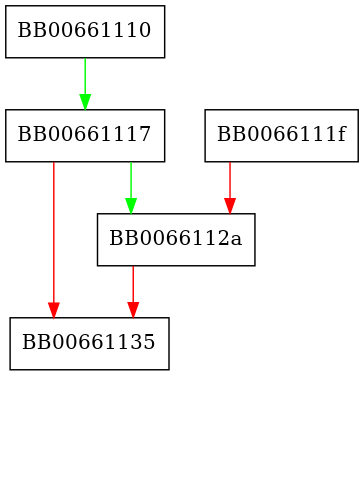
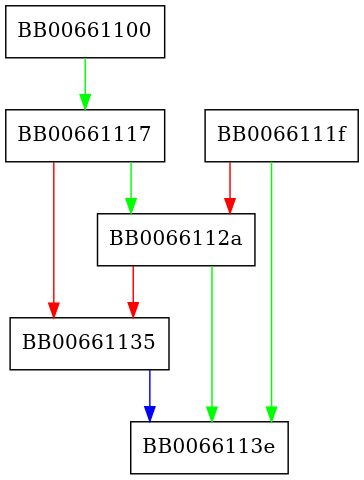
node "BB00661110": label "BB00661110" -> "BB00661100"
node "BB0066113e": added
